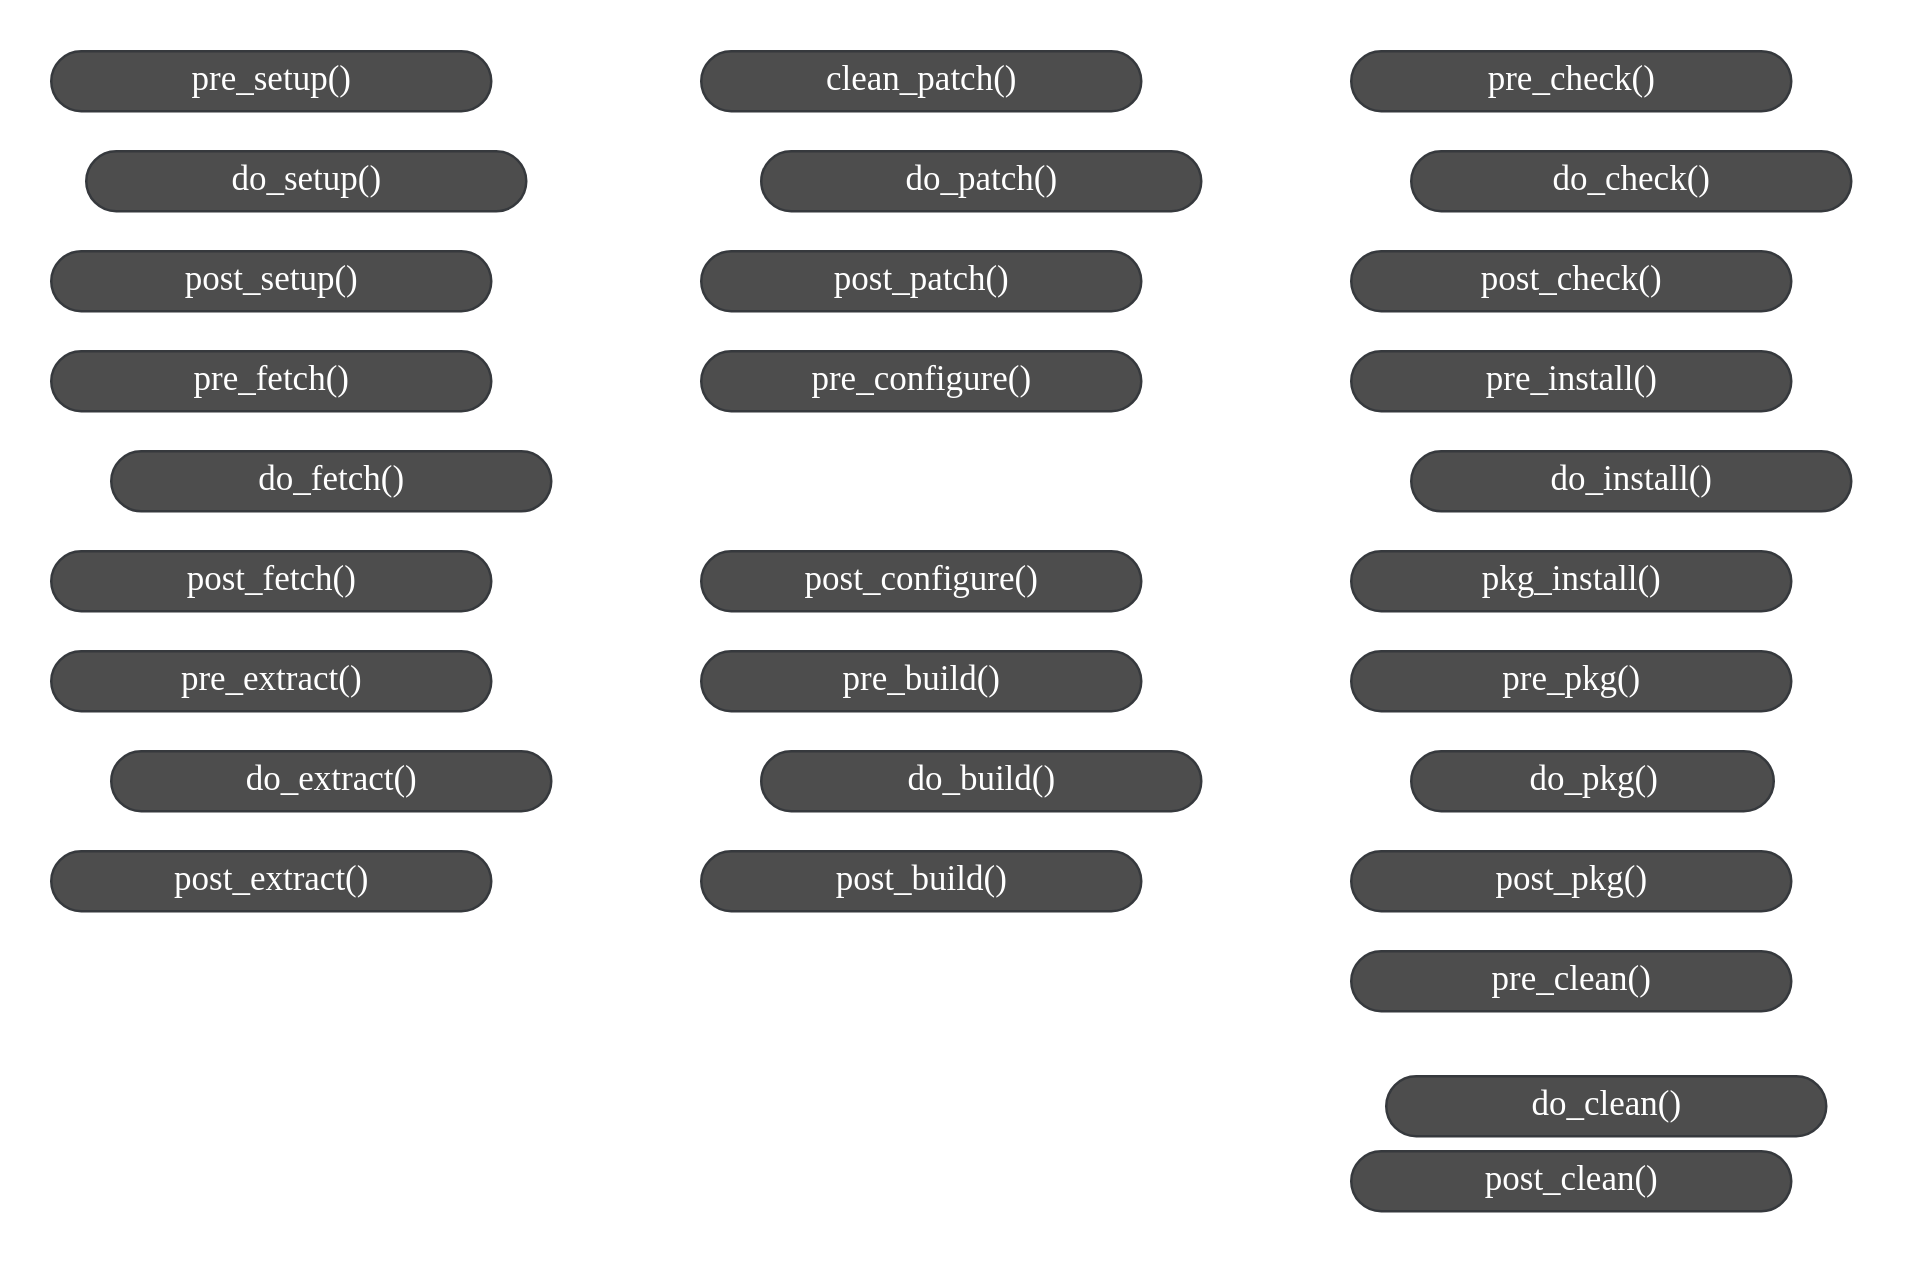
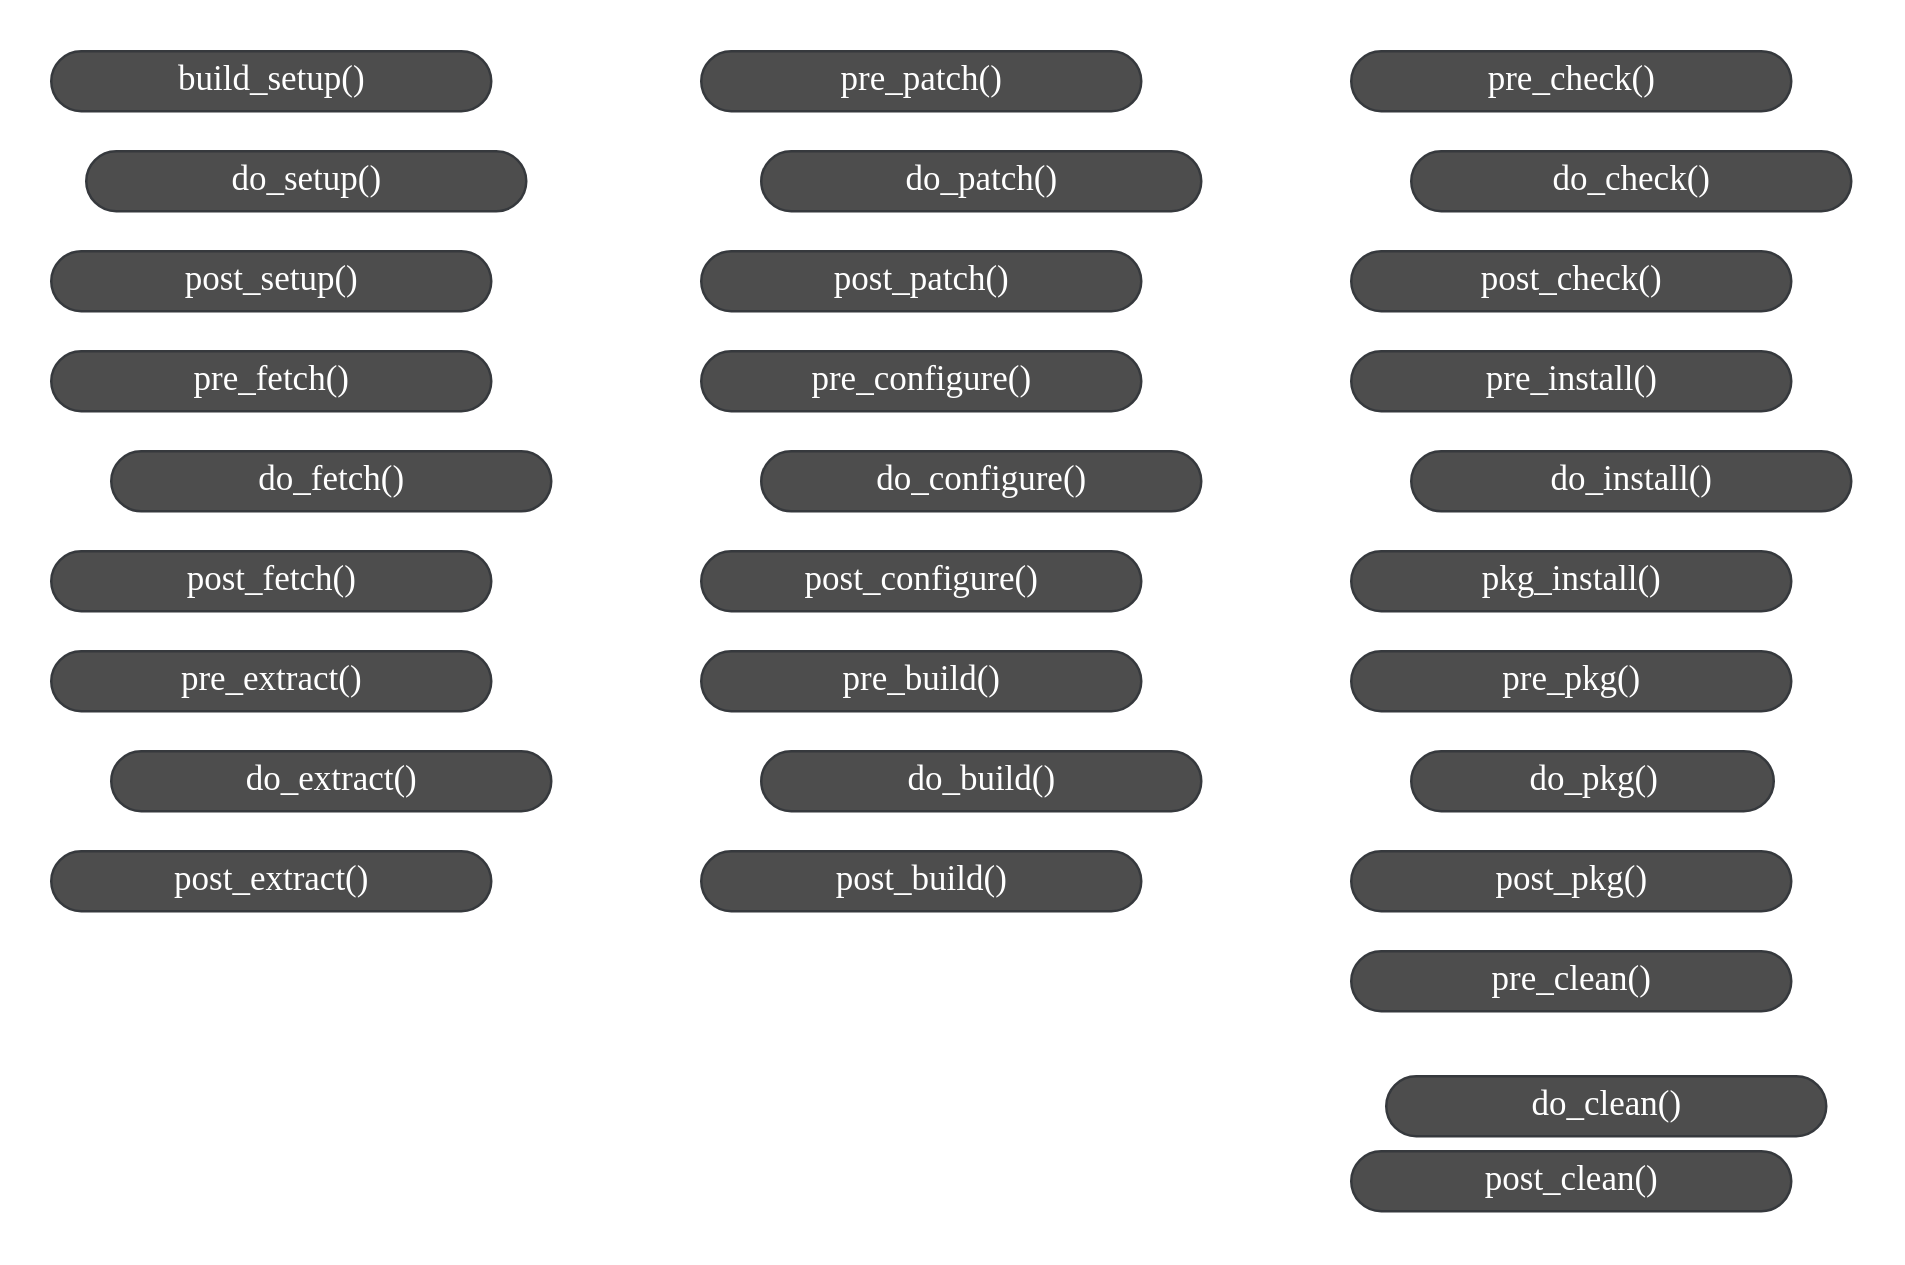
node "pre_setup()": label "pre_setup()" -> "build_setup()"
node "clean_patch()": label "clean_patch()" -> "pre_patch()"
node "do_configure()": added
